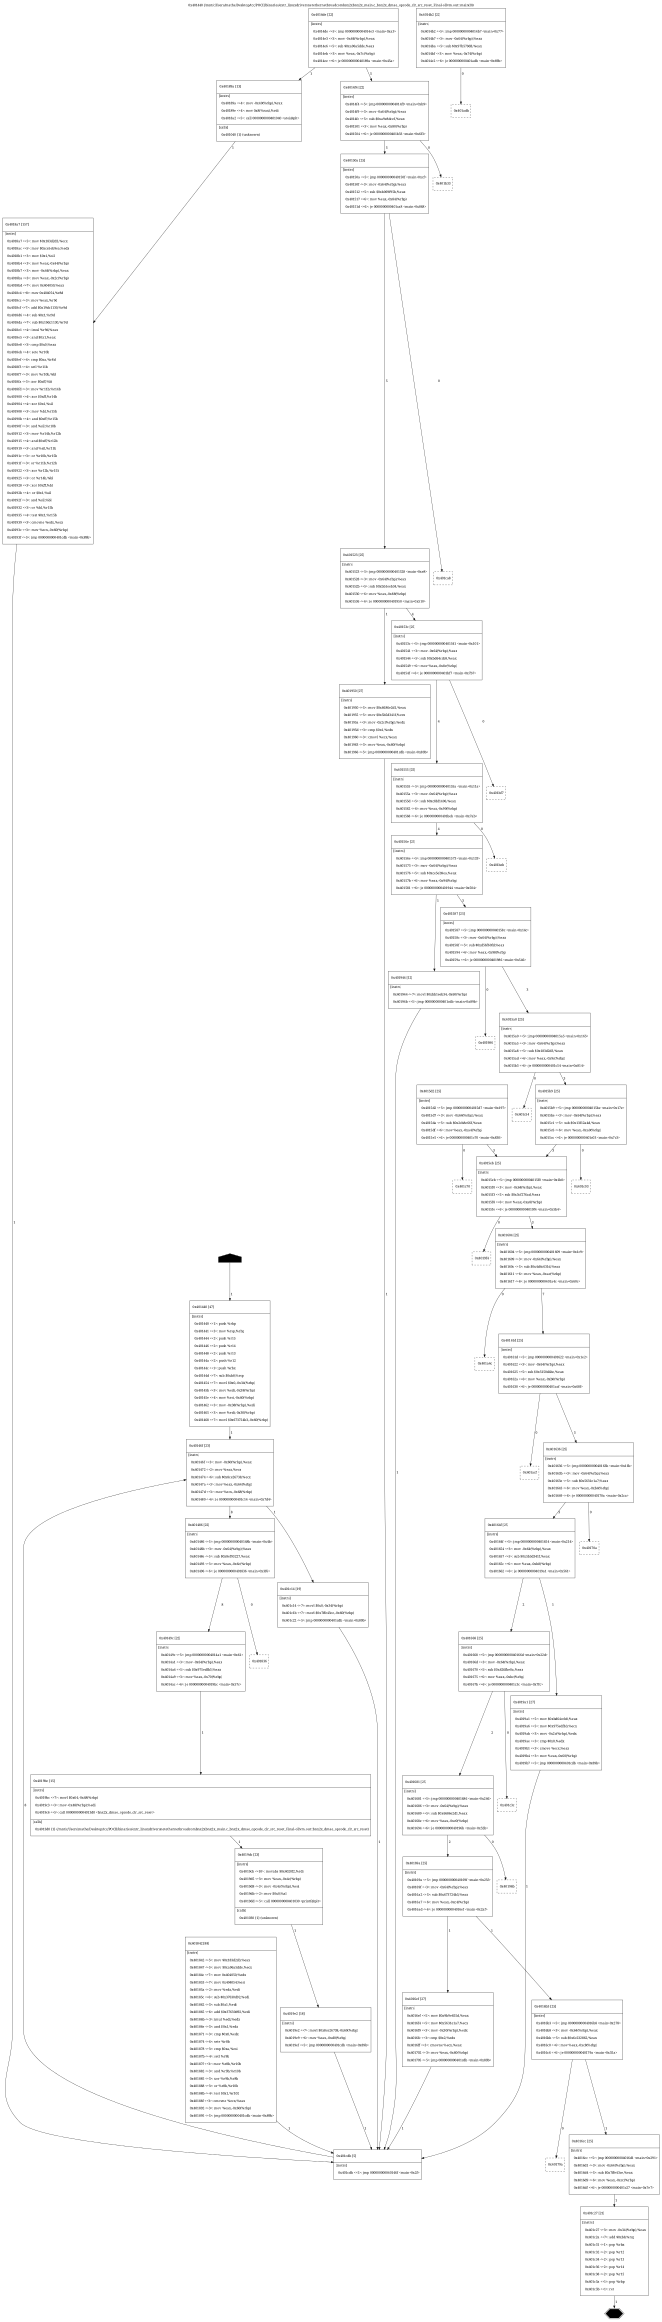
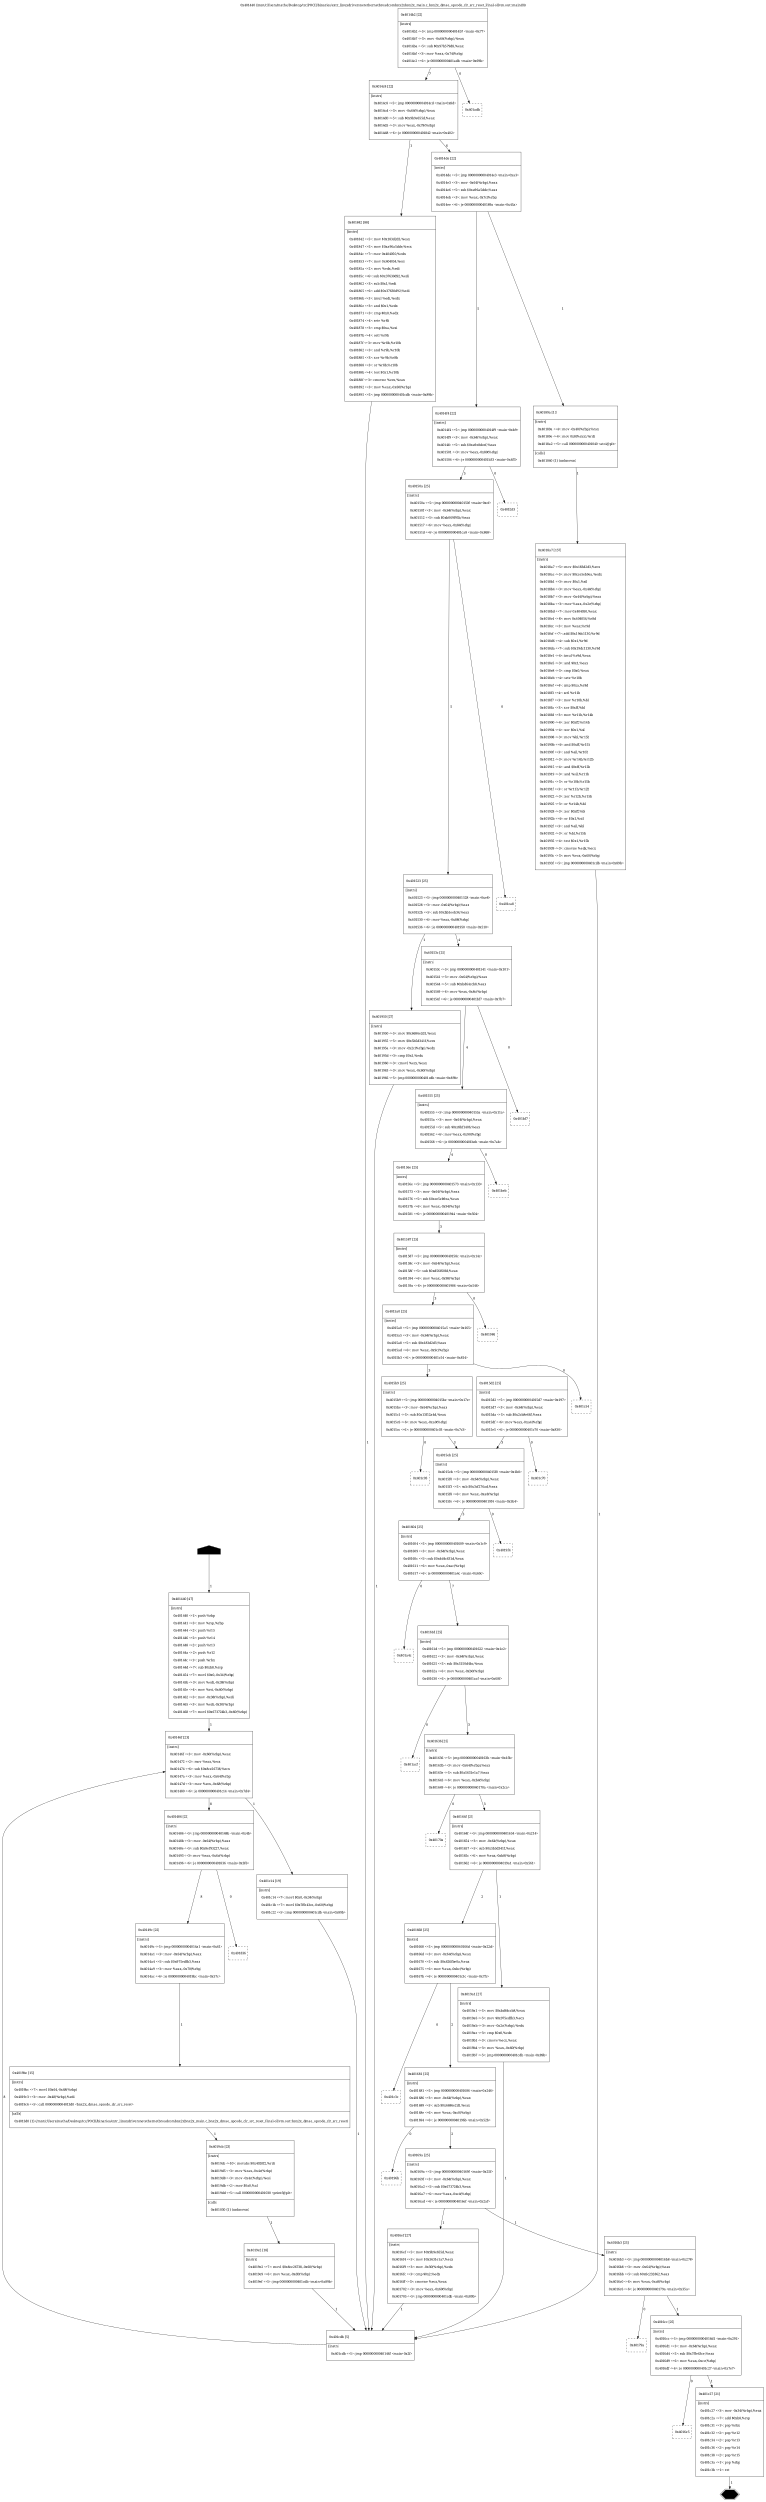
node "0x4014c8 [22]": added
node "0x401944 [12]": removed
node "0x4016e5": added
